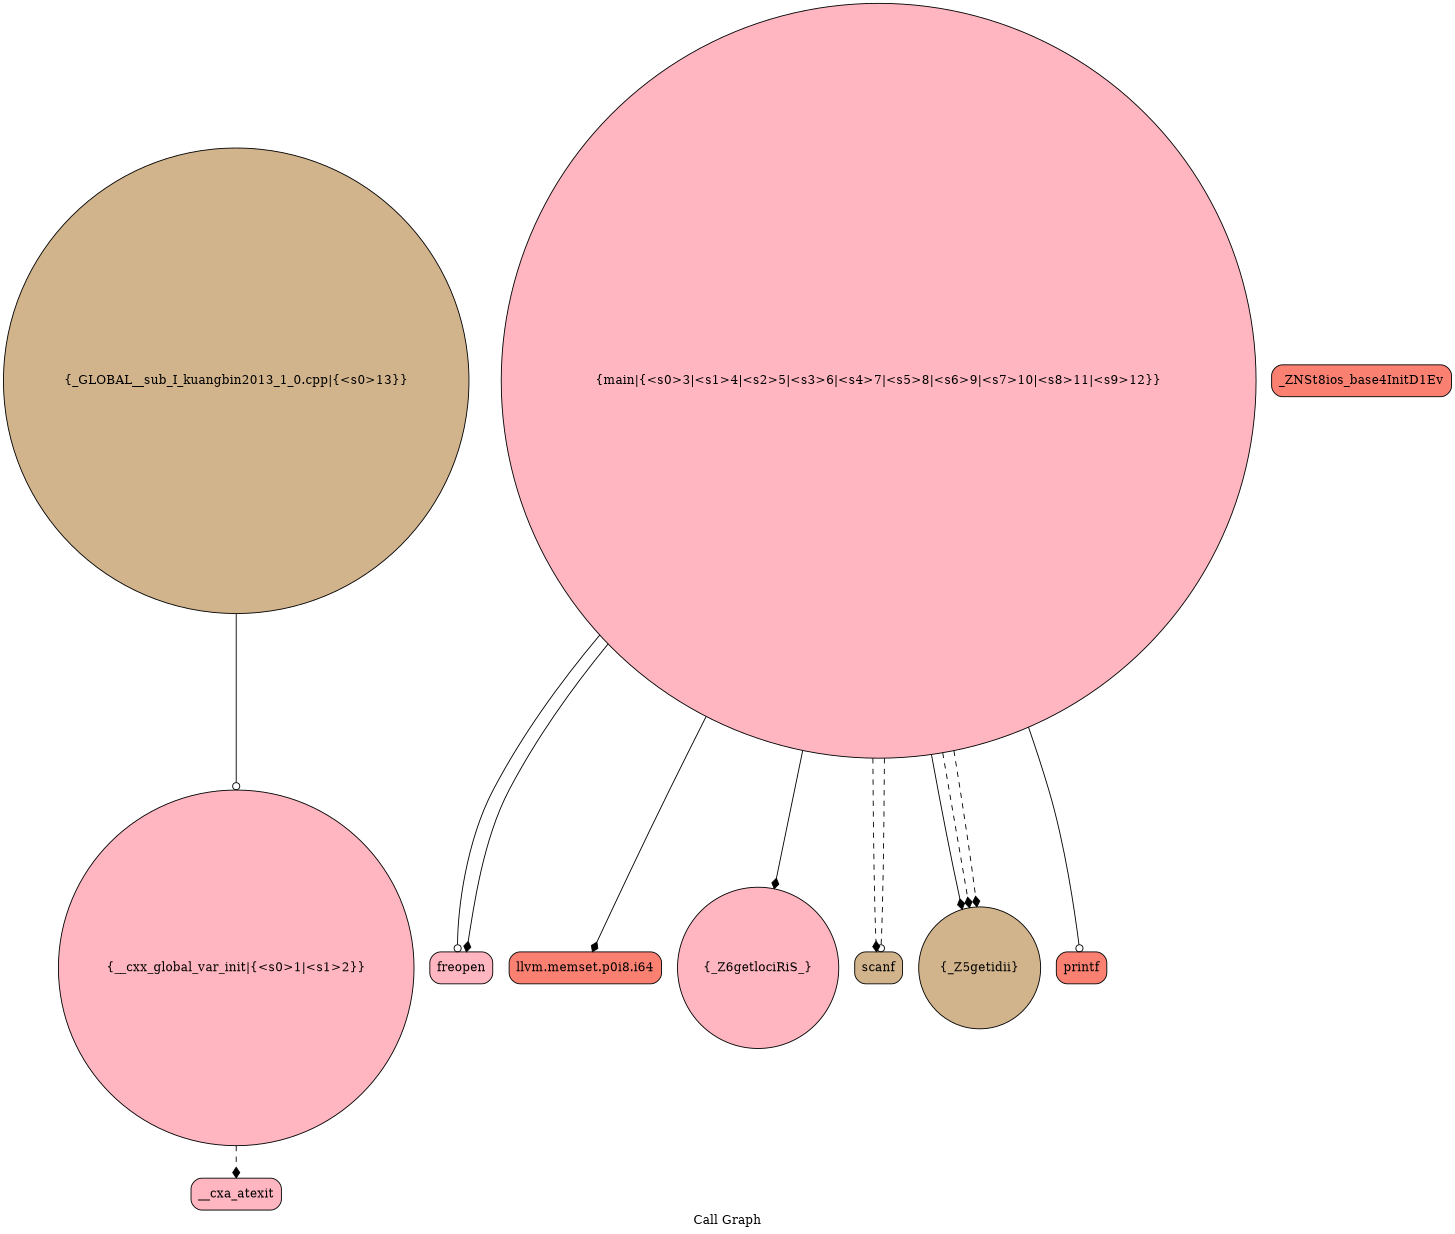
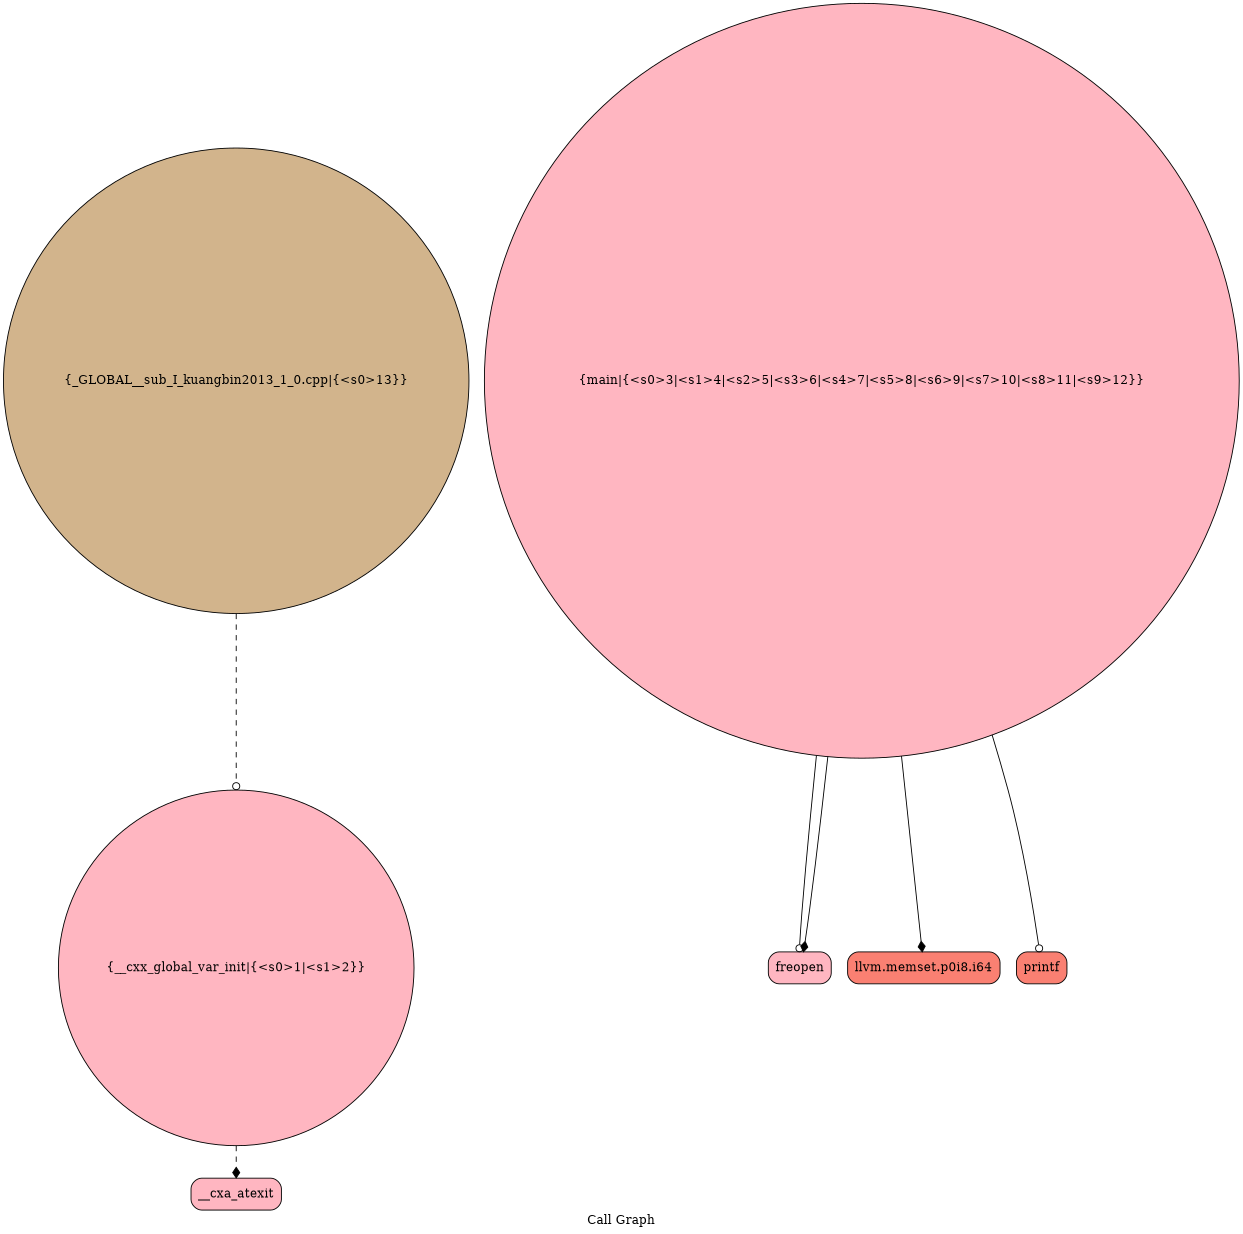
node "_ZNSt8ios_base4InitD1Ev": removed
edge "{_GLOBAL__sub_I_kuangbin2013_1_0.cpp|{<s0>13}}" -> "{__cxx_global_var_init|{<s0>1|<s1>2}}": style solid -> dashed
node "{_Z6getlociRiS_}": removed
node "scanf": removed
node "{_Z5getidii}": removed
